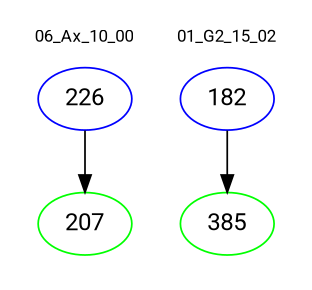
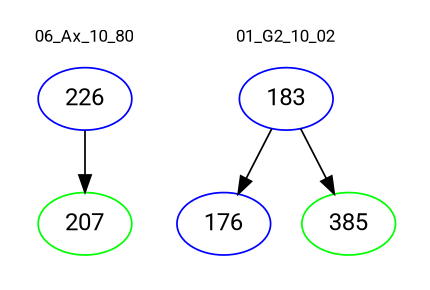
cluster "06_Ax_10_00": label "06_Ax_10_00" -> "06_Ax_10_80"
cluster "01_G2_15_02": label "01_G2_15_02" -> "01_G2_10_02"
node "182": label "182" -> "183"
node "176": added
